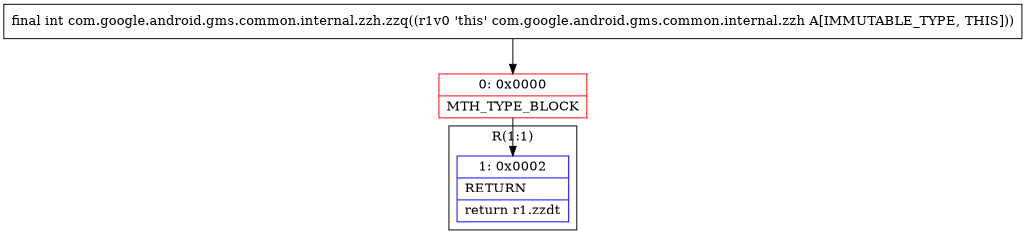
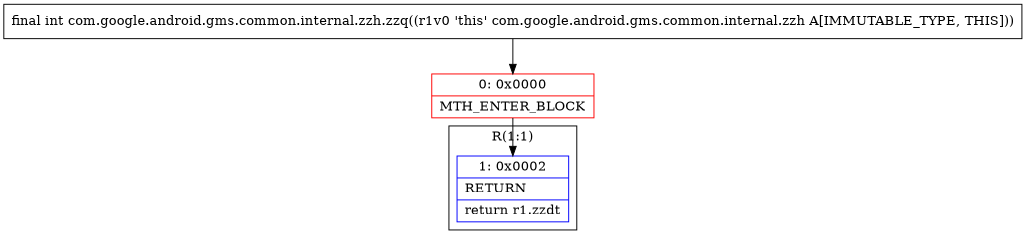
node "0: 0x0000": text "MTH_TYPE_BLOCK" -> "MTH_ENTER_BLOCK"
